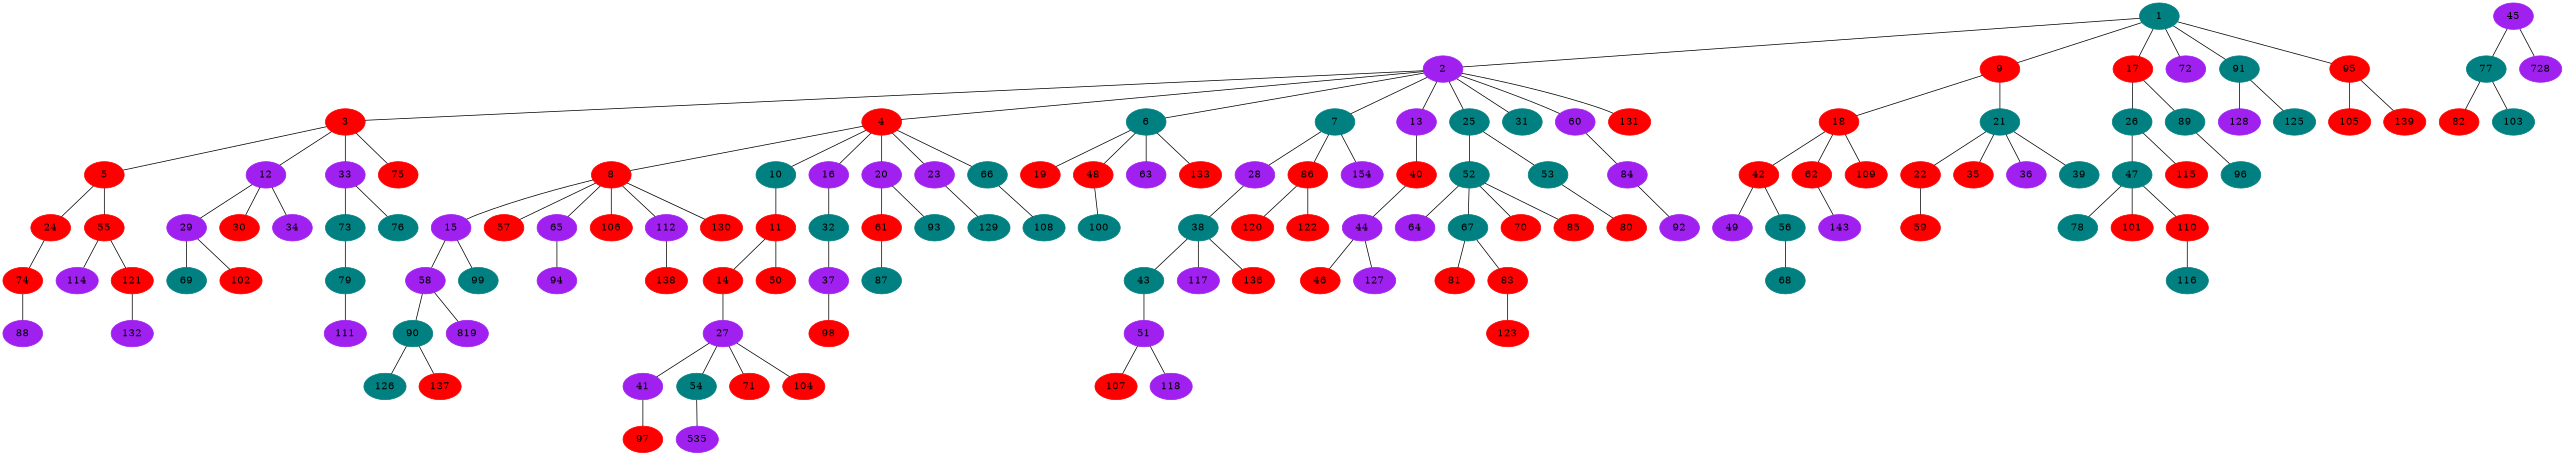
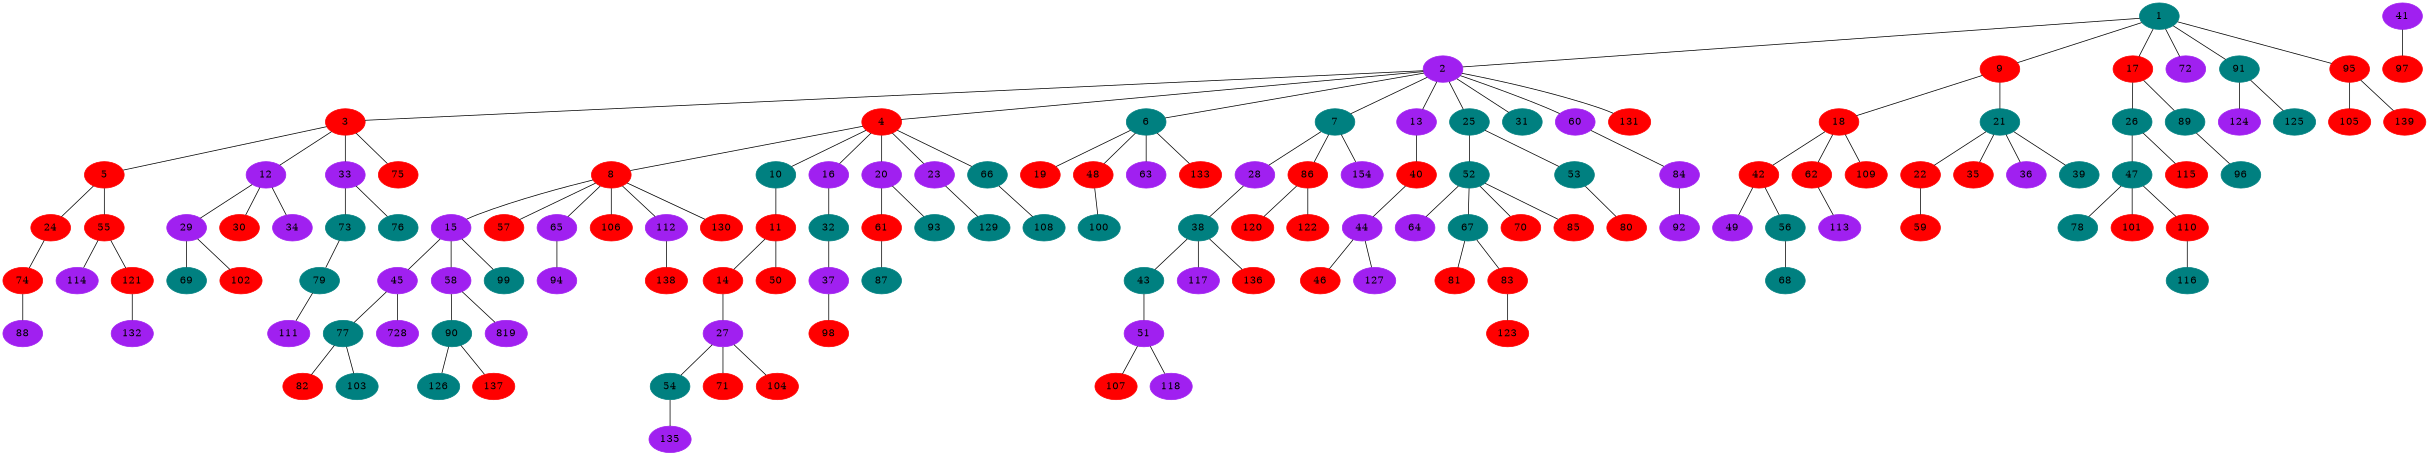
node "128": label "128" -> "124"
node "143": label "143" -> "113"
edge "15" -- "45": added
edge "27" -- "41": removed
node "535": label "535" -> "135"
